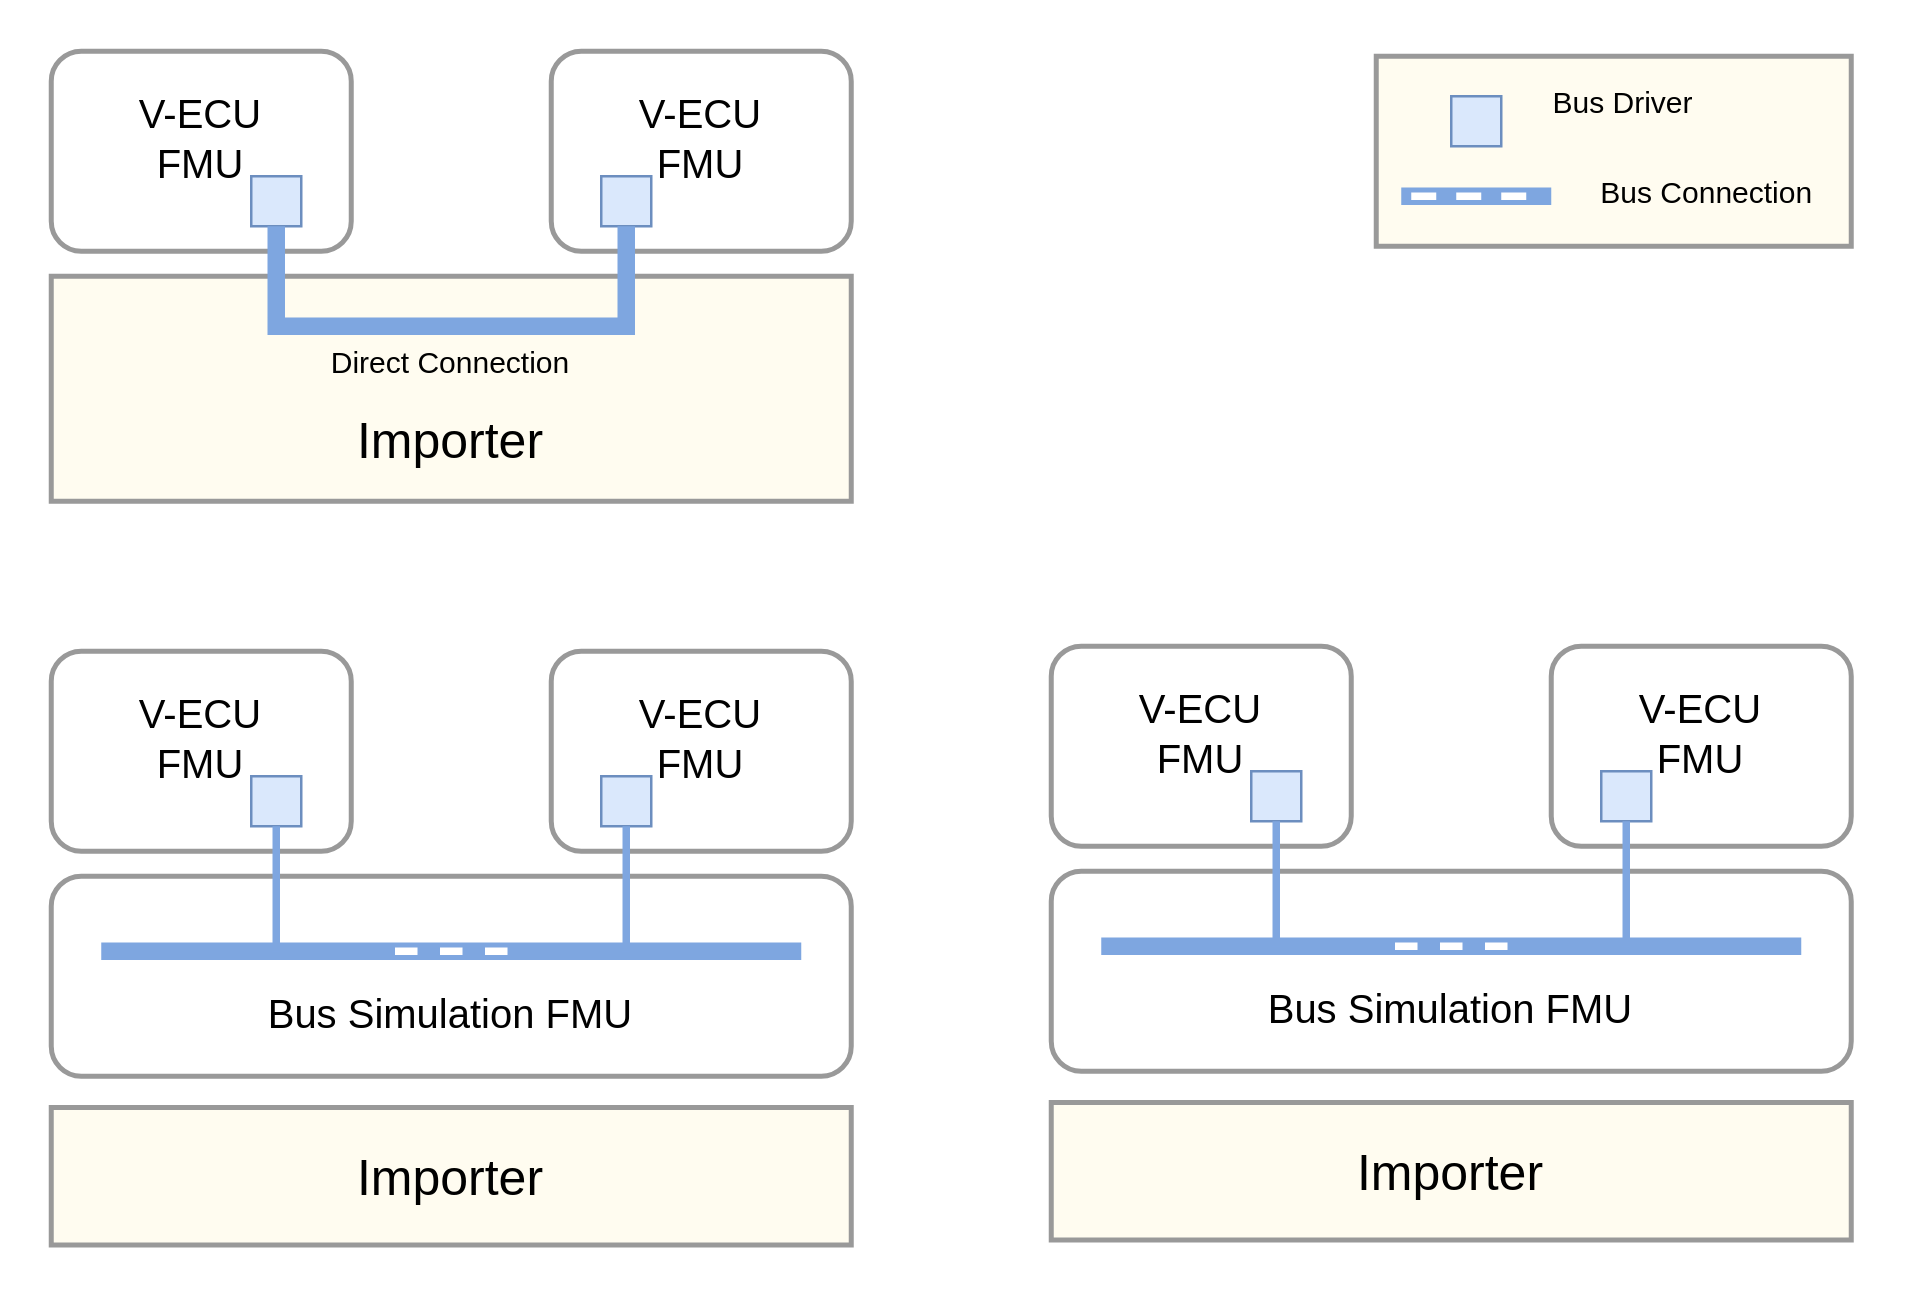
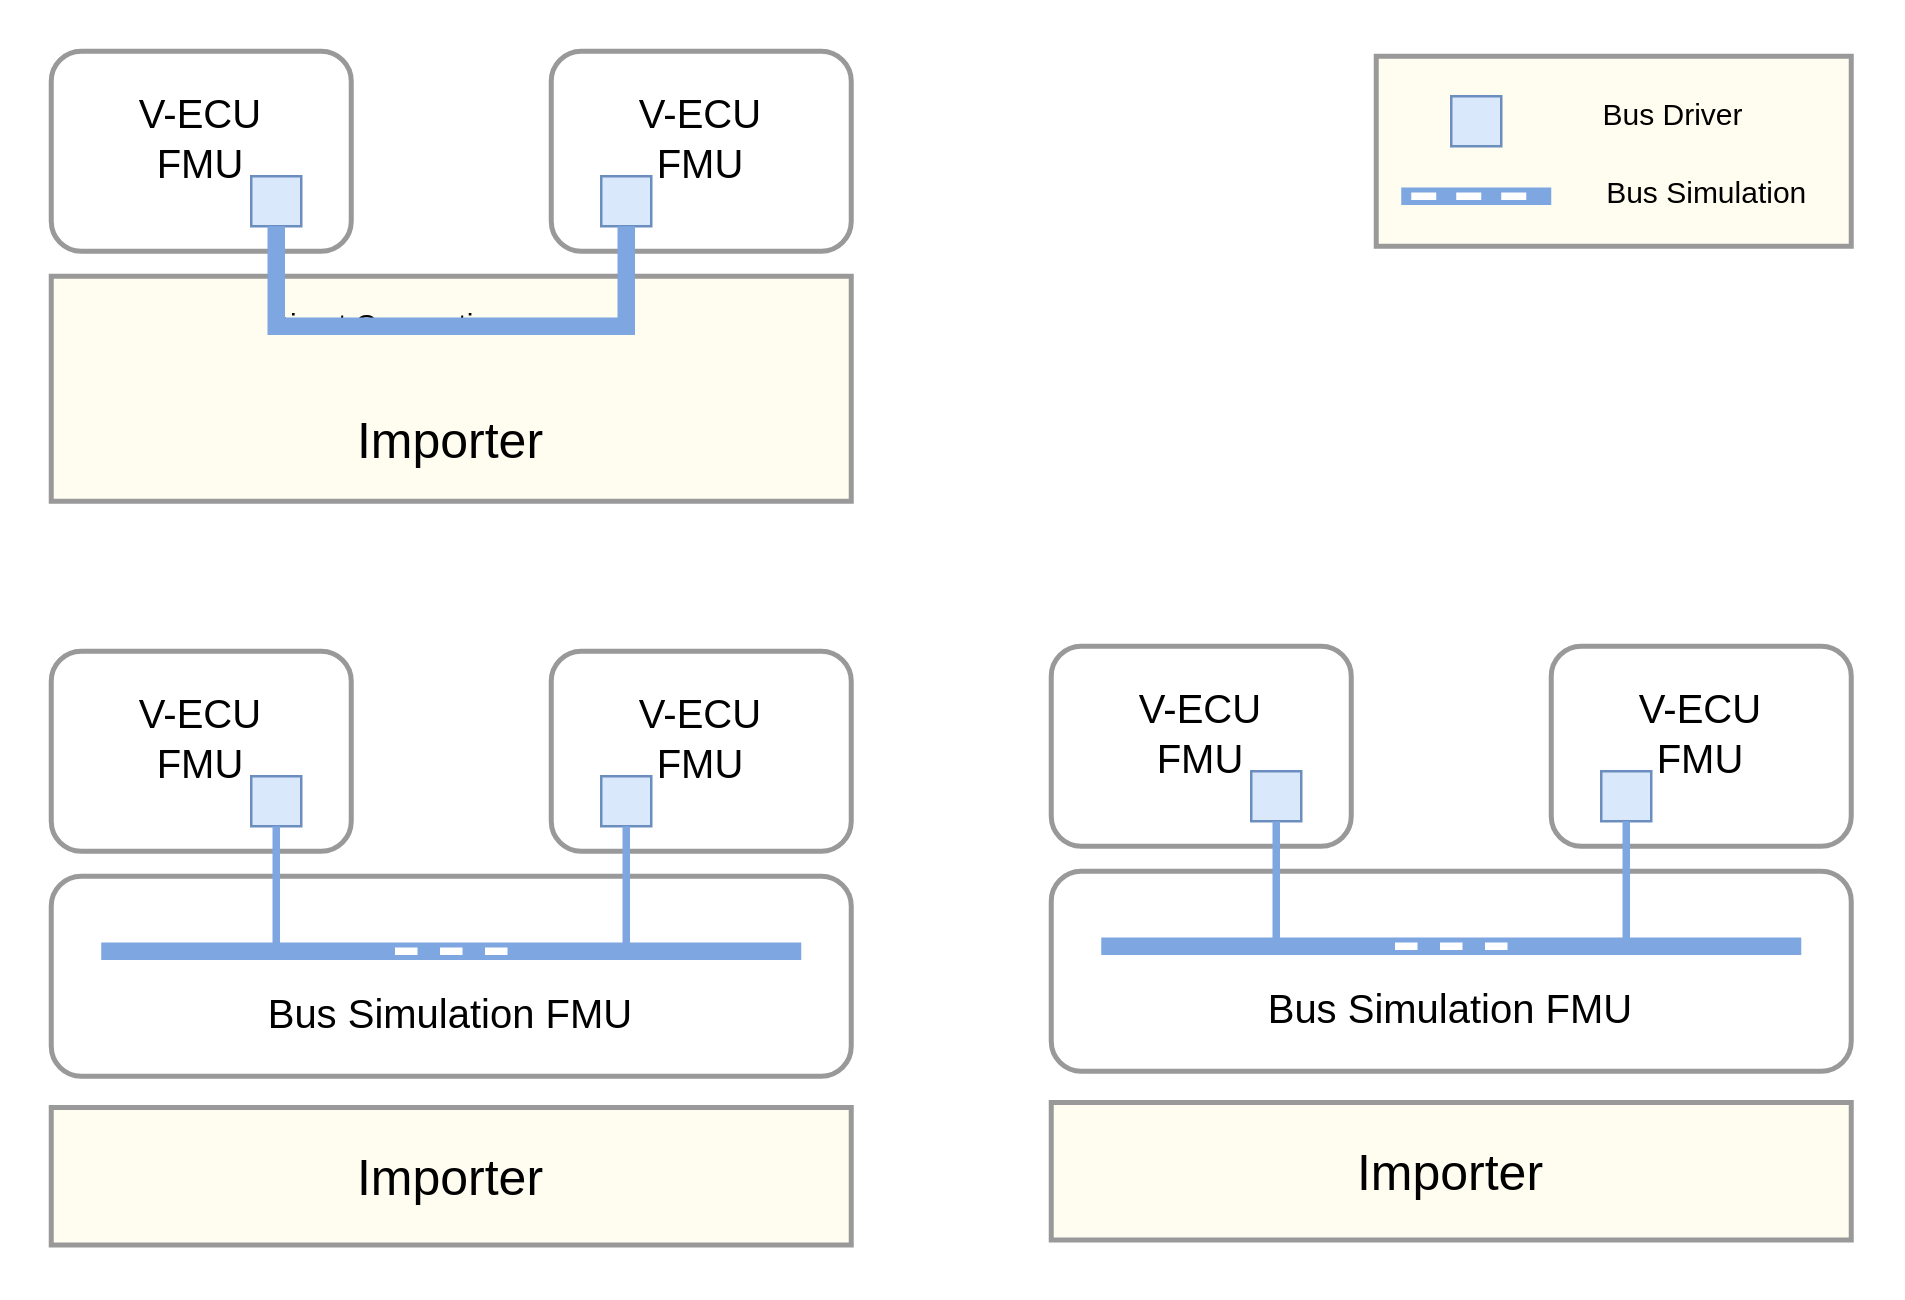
node "Bus Driver": moved (1624, 104) -> (1674, 116)
node "Bus Connection": label "Bus Connection" -> "Bus Simulation"
node "Direct Connection": moved (451, 364) -> (389, 326)
